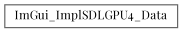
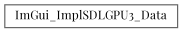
node "ImGui_ImplSDLGPU4_Data": label "ImGui_ImplSDLGPU4_Data" -> "ImGui_ImplSDLGPU3_Data"
